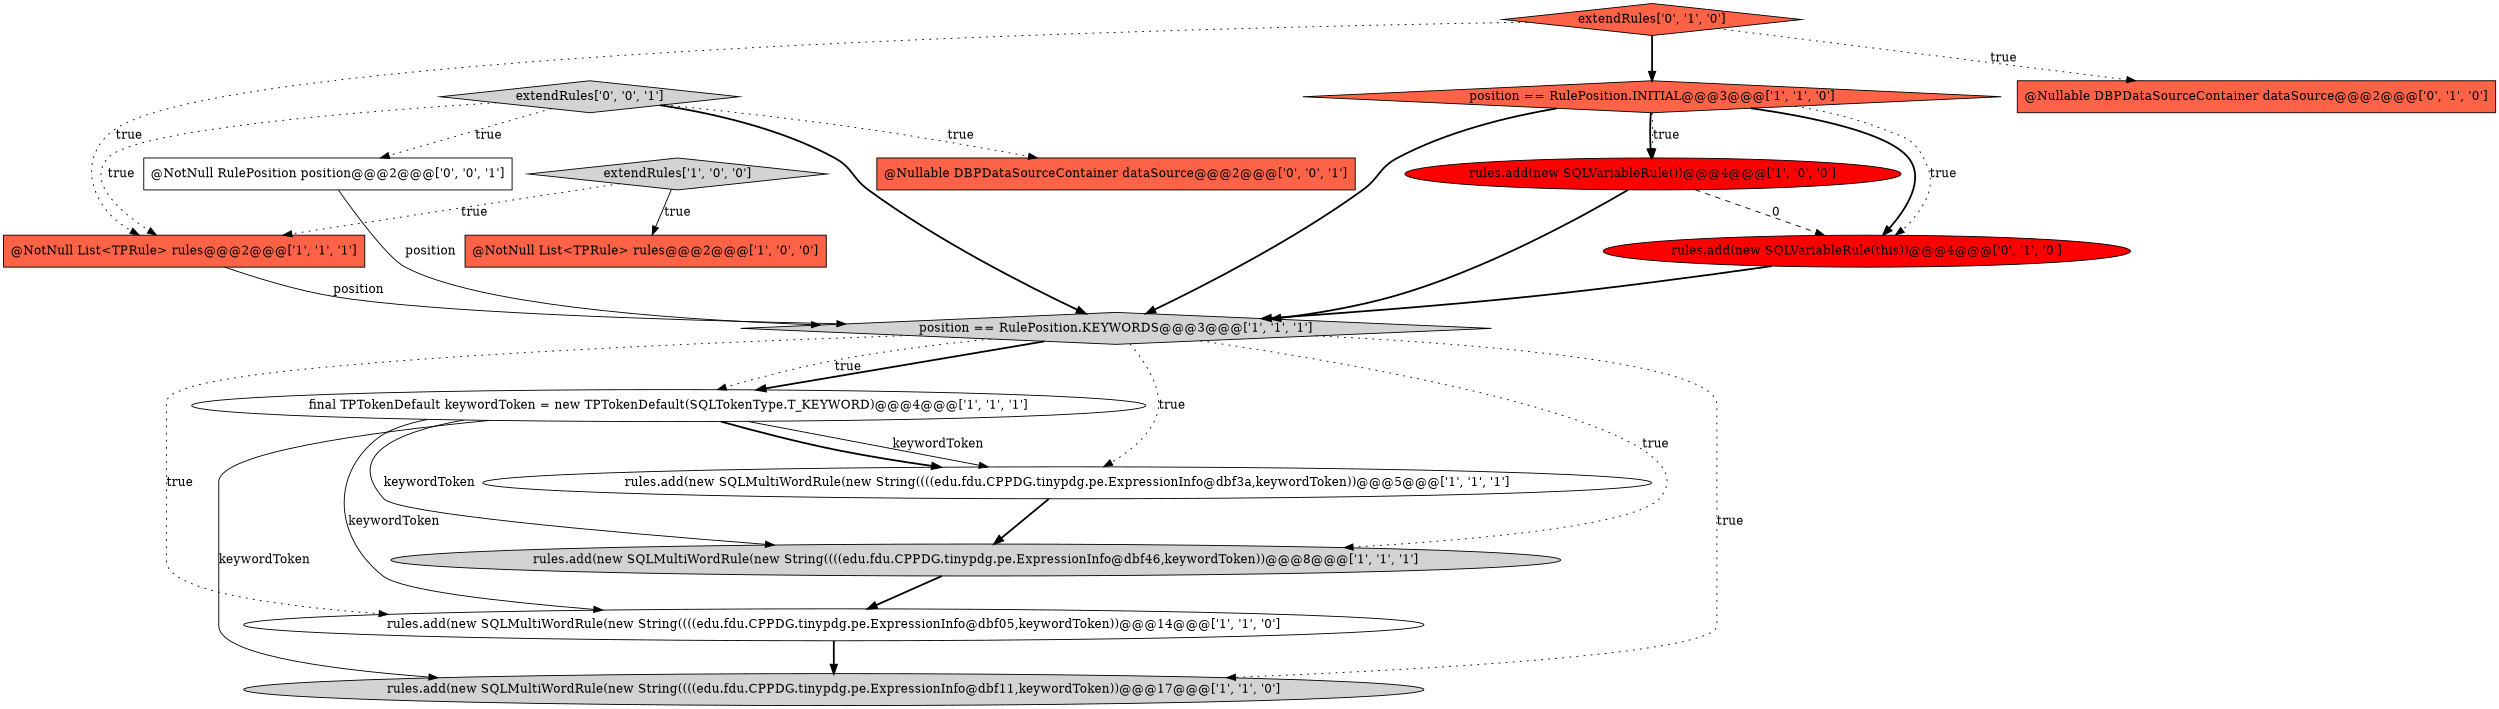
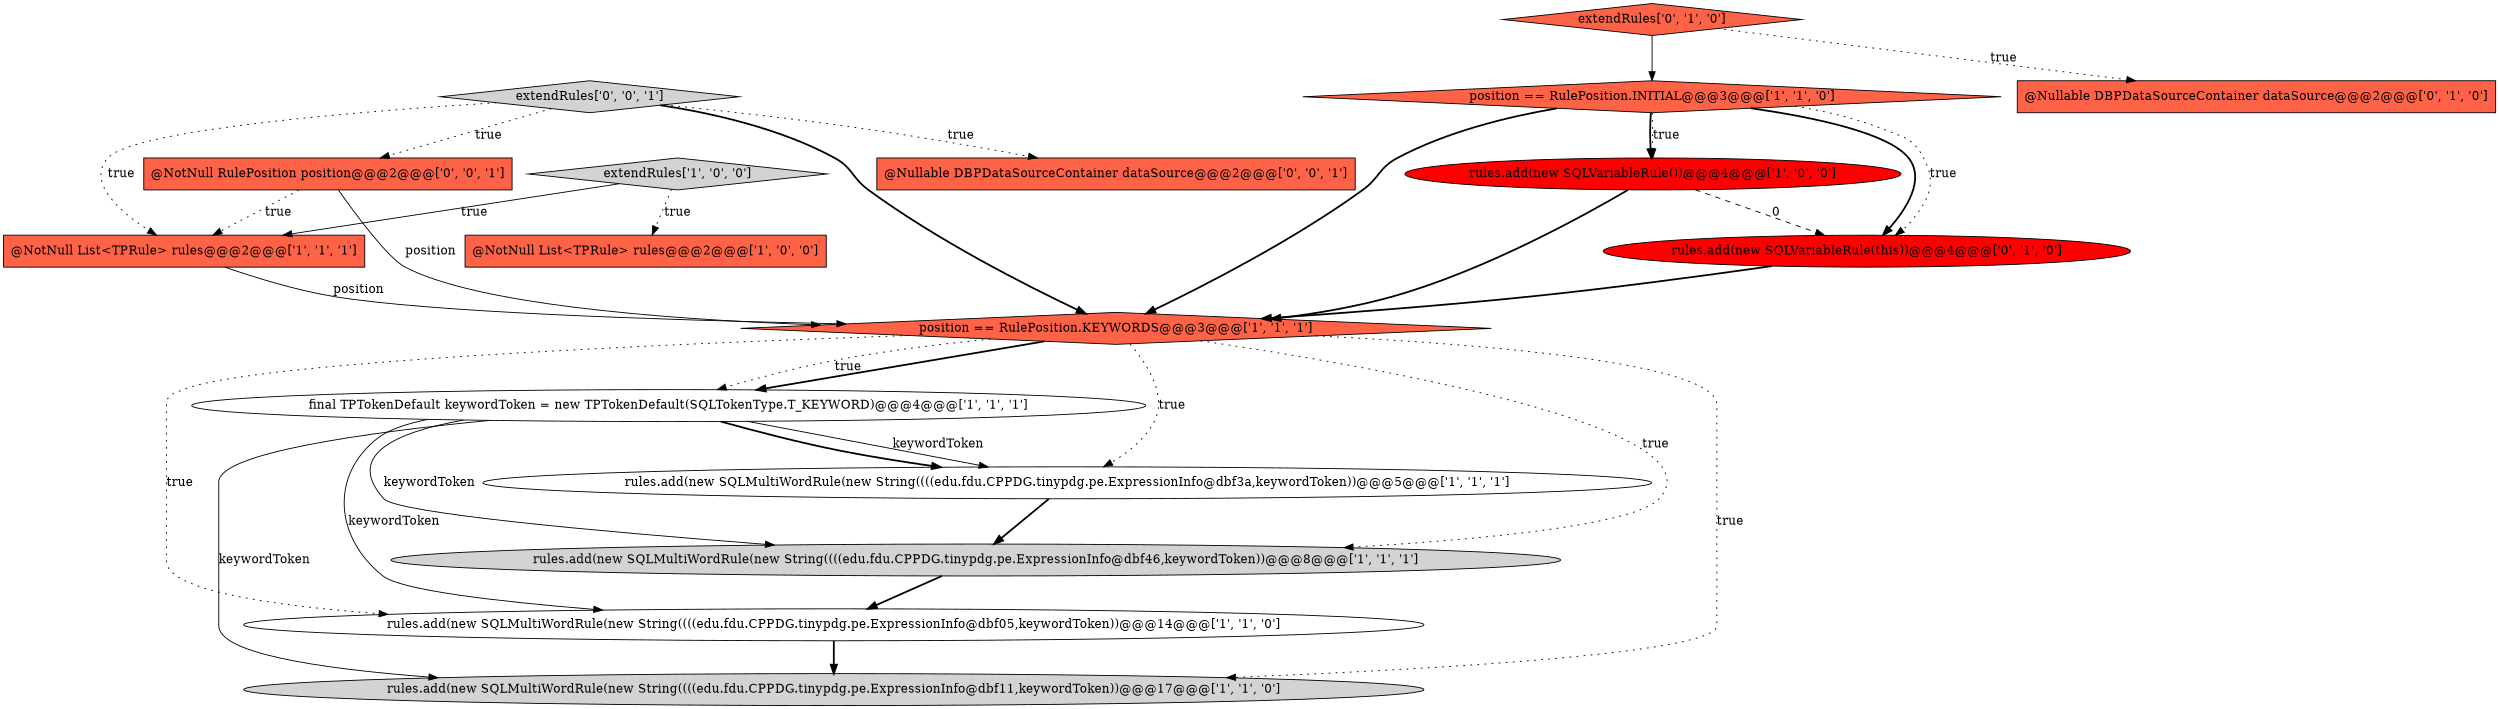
edge "extendRules['0', '1', '0']" -> "@NotNull List<TPRule> rules@@@2@@@['1', '1', '1']": now "@NotNull RulePosition position@@@2@@@['0', '0', '1']" -> "@NotNull List<TPRule> rules@@@2@@@['1', '1', '1']"
edge "extendRules['0', '1', '0']" -> "position == RulePosition.INITIAL@@@3@@@['1', '1', '0']": style bold -> solid
node "@NotNull RulePosition position@@@2@@@['0', '0', '1']": fillcolor white -> tomato
edge "extendRules['1', '0', '0']" -> "@NotNull List<TPRule> rules@@@2@@@['1', '0', '0']": style solid -> dotted
edge "extendRules['1', '0', '0']" -> "@NotNull List<TPRule> rules@@@2@@@['1', '1', '1']": style dotted -> solid
node "position == RulePosition.KEYWORDS@@@3@@@['1', '1', '1']": fillcolor lightgray -> tomato
